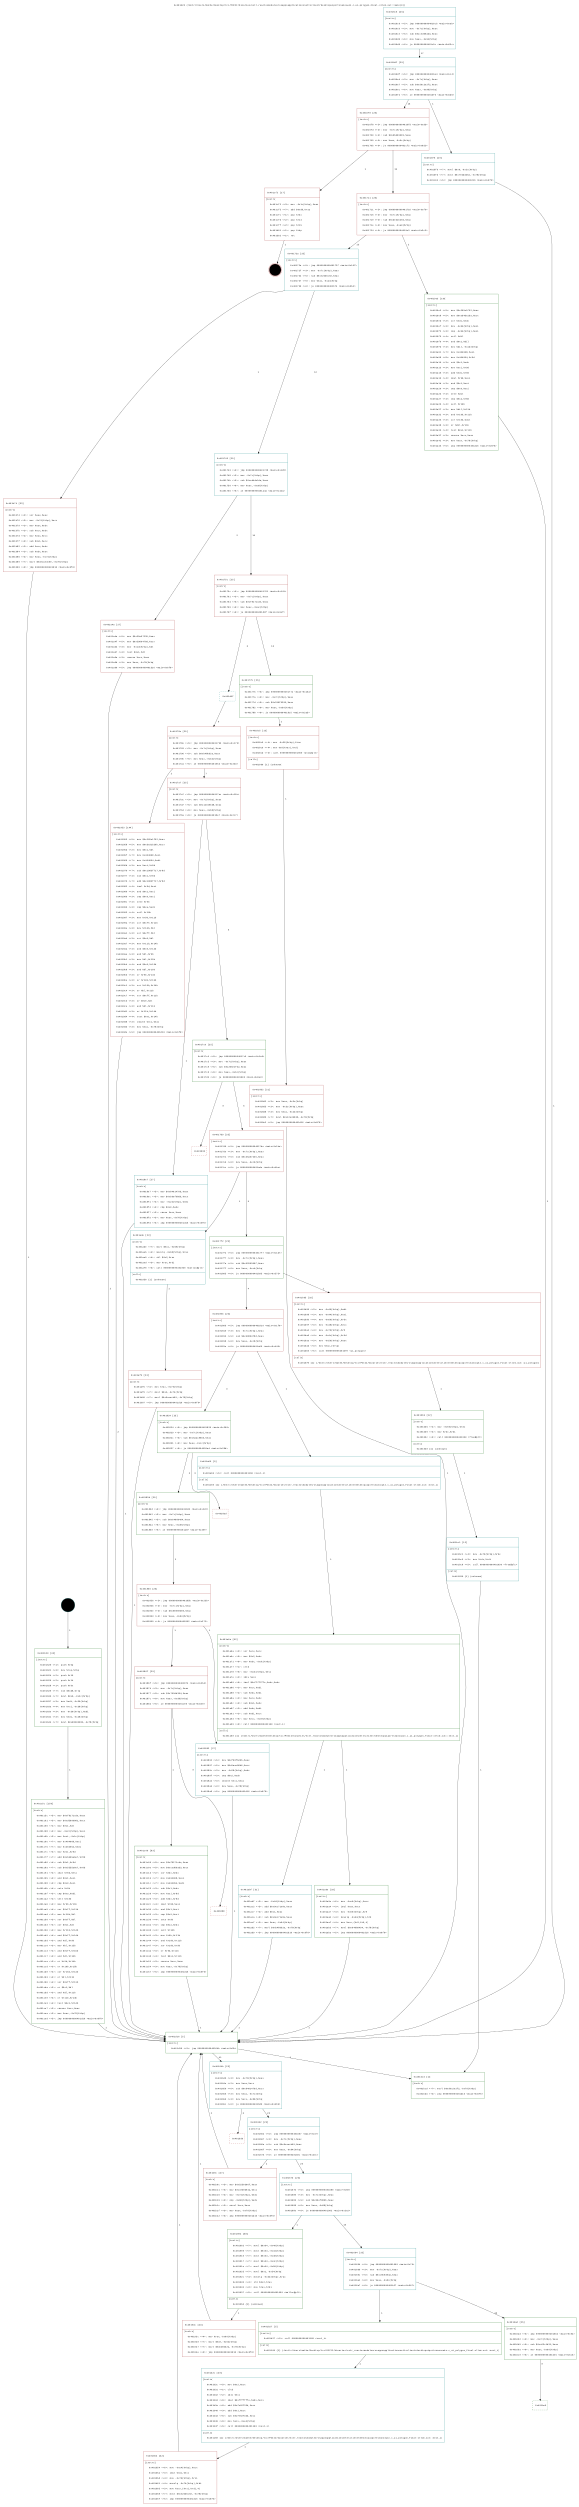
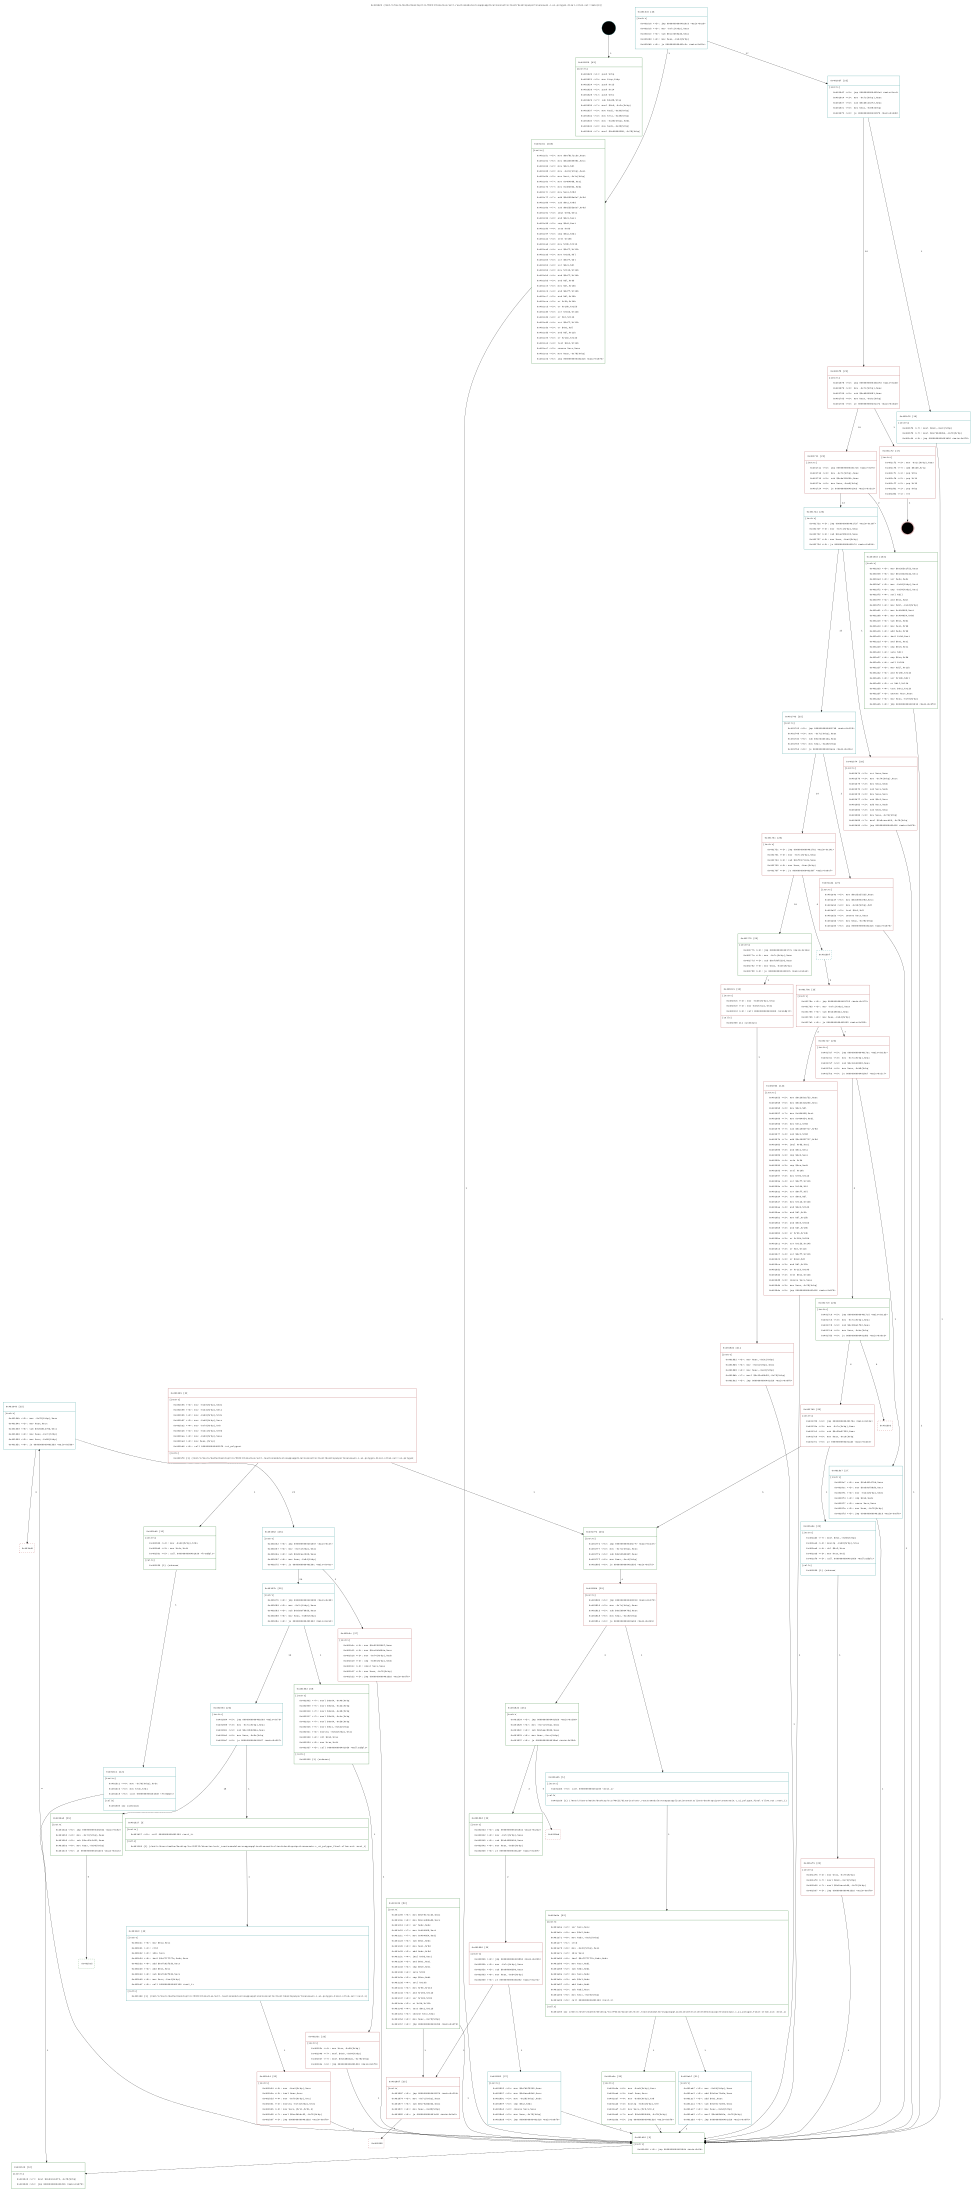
edge "0x4017f2 [25]" -> "0x401b95 [32]": reversed
edge "0x401620 [43]" -> "0x401c5c [150]": now "0x4016c6 [25]" -> "0x401c5c [150]"
edge "0x40186f [25]" -> "0x401c09 [83]": reversed
